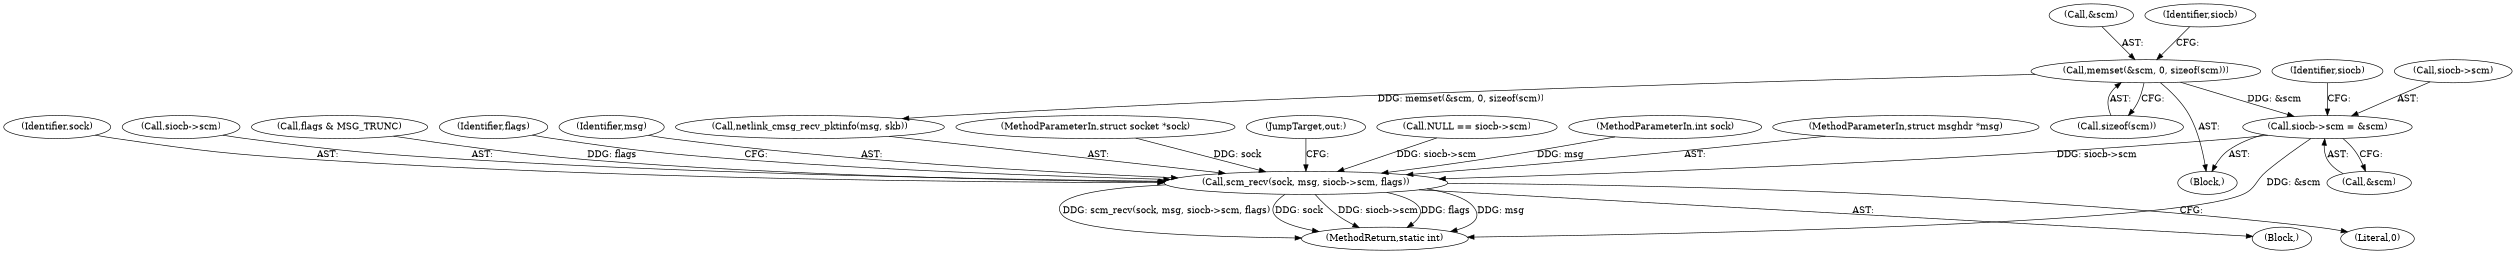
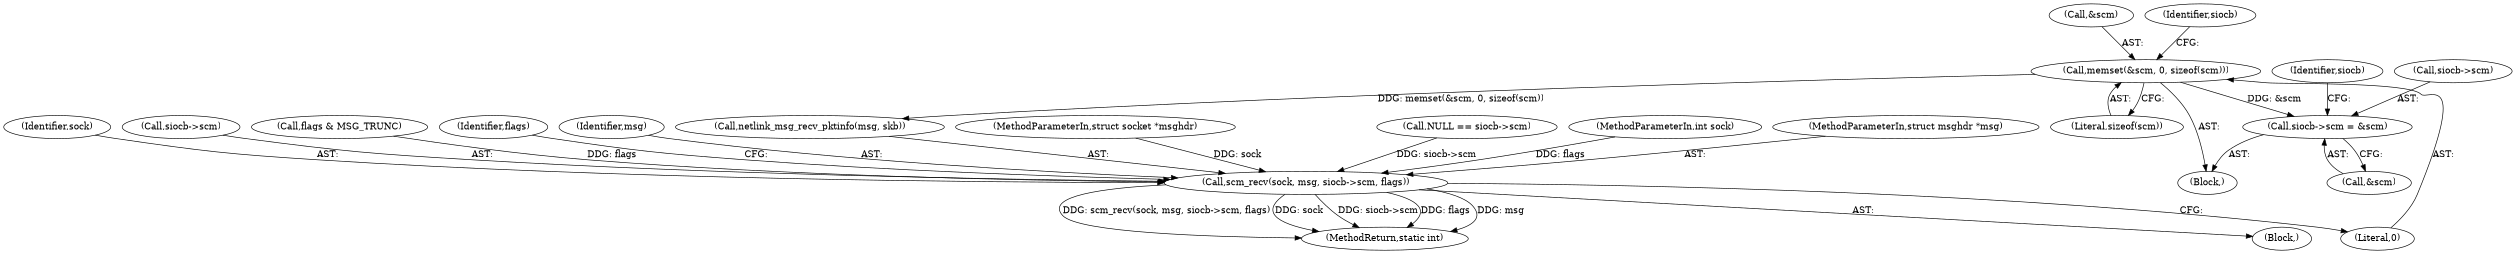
edge "(Literal,0)" -> "(Call,memset(&scm, 0, sizeof(scm)))": added, label "AST:"
node "(Call,netlink_cmsg_recv_pktinfo(msg, skb))": label "(Call,netlink_cmsg_recv_pktinfo(msg, skb))" -> "(Call,netlink_msg_recv_pktinfo(msg, skb))"
node "(MethodParameterIn,struct socket *sock)": label "(MethodParameterIn,struct socket *sock)" -> "(MethodParameterIn,struct socket *msghdr)"
node "(JumpTarget,out:)": removed
node "(Call,sizeof(scm))": label "(Call,sizeof(scm))" -> "(Literal,sizeof(scm))"
edge "(MethodParameterIn,int sock)" -> "(Call,scm_recv(sock, msg, siocb->scm, flags))": label "DDG: msg" -> "DDG: flags"
edge "(Call,siocb->scm = &scm)" -> "(Call,scm_recv(sock, msg, siocb->scm, flags))": removed, label "DDG: siocb->scm"
edge "(Call,siocb->scm = &scm)" -> "(MethodReturn,static int)": removed, label "DDG: &scm"
